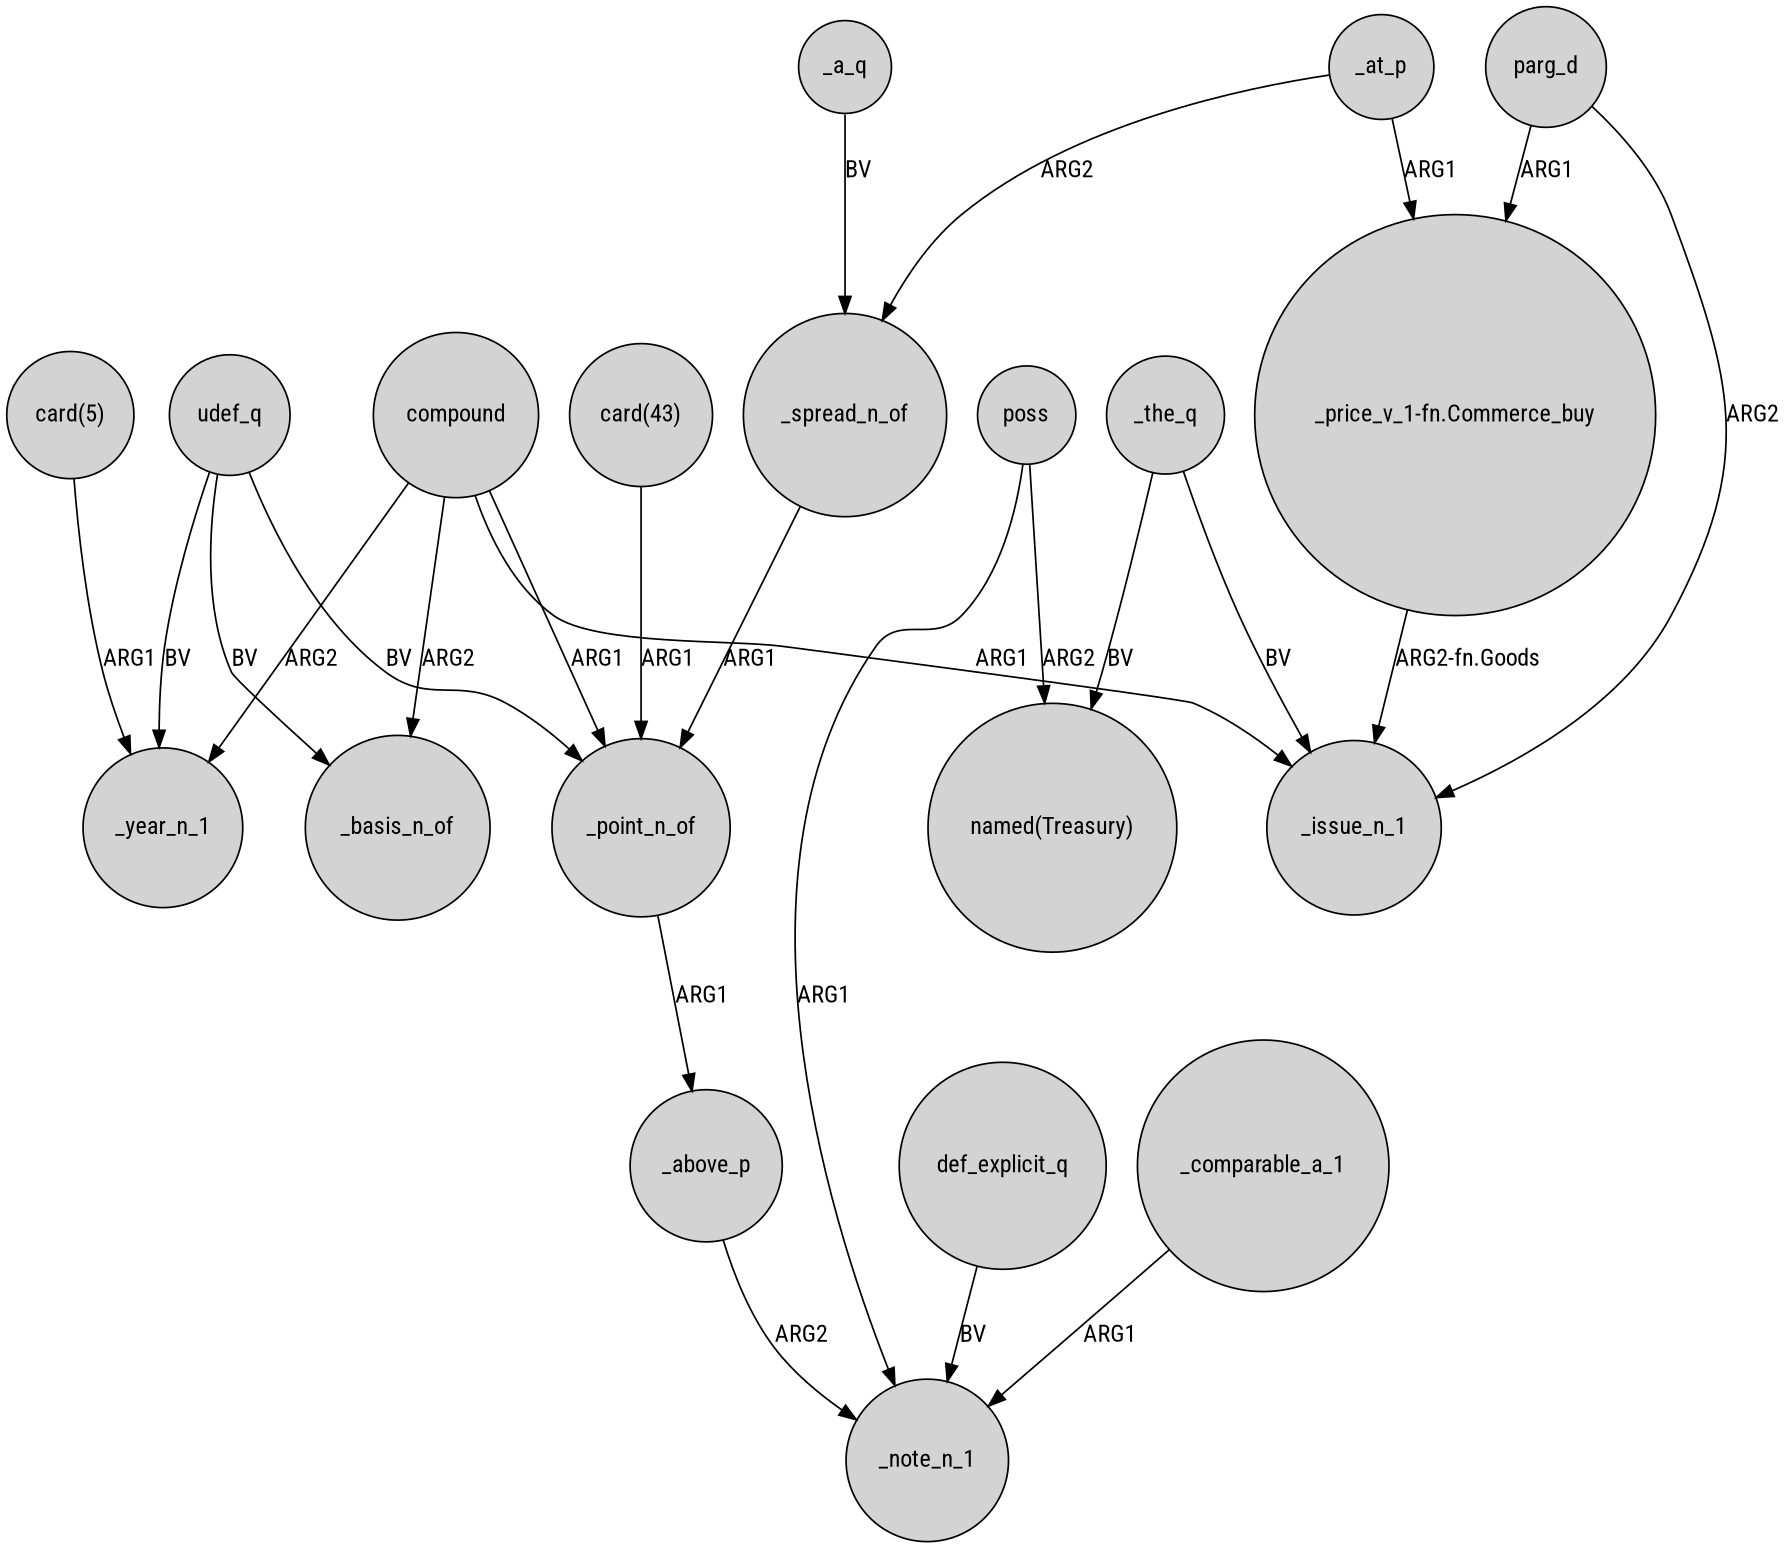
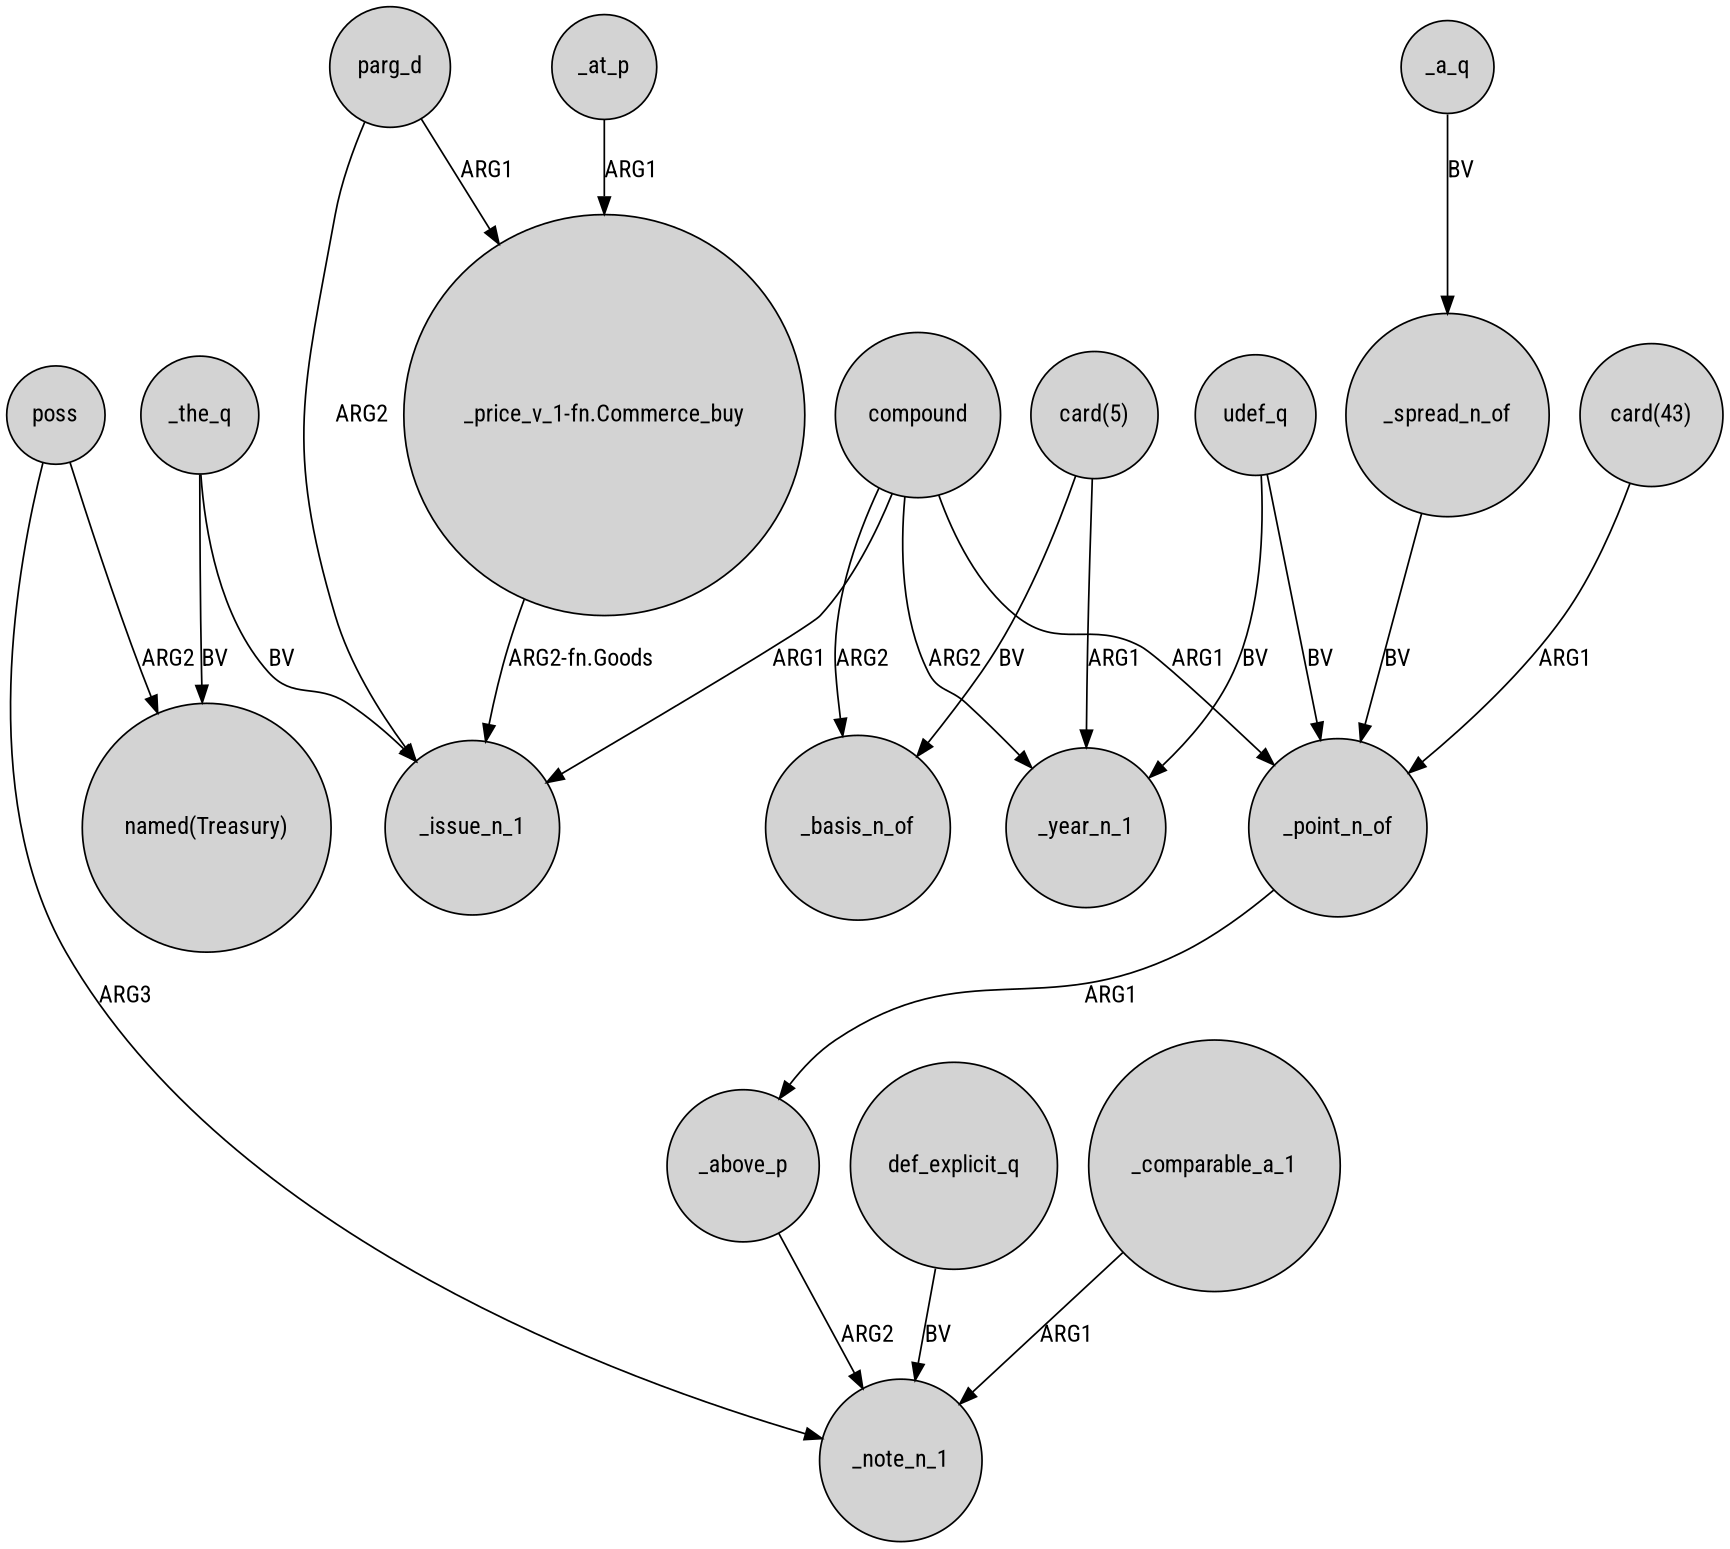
edge "_at_p" -> "_spread_n_of": removed, label "ARG2"
edge "udef_q" -> "_basis_n_of": now "card(5)" -> "_basis_n_of"
edge "_spread_n_of" -> "_point_n_of": label "ARG1" -> "BV"
edge "poss" -> "_note_n_1": label "ARG1" -> "ARG3"
